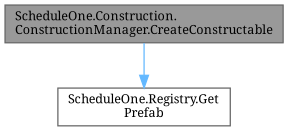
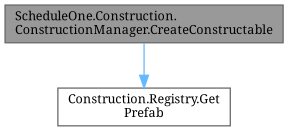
node "ScheduleOne.Registry.Get Prefab": label "ScheduleOne.Registry.Get Prefab" -> "Construction.Registry.Get Prefab"
